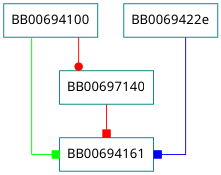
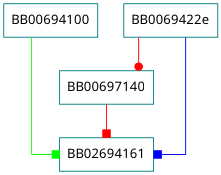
edge "BB00694100" -> "BB00697140": now "BB0069422e" -> "BB00697140"
node "BB00694161": label "BB00694161" -> "BB02694161"
